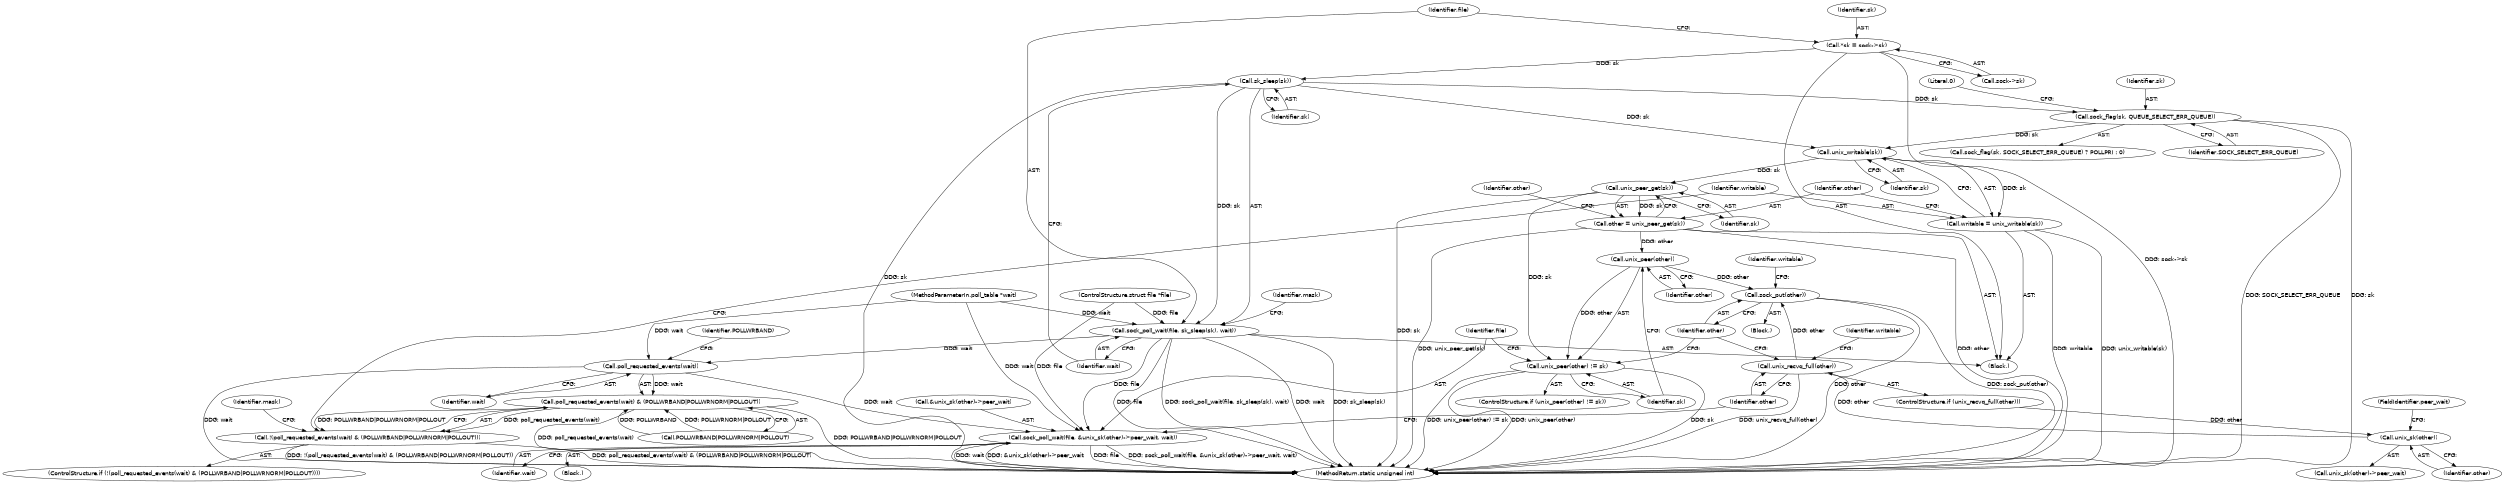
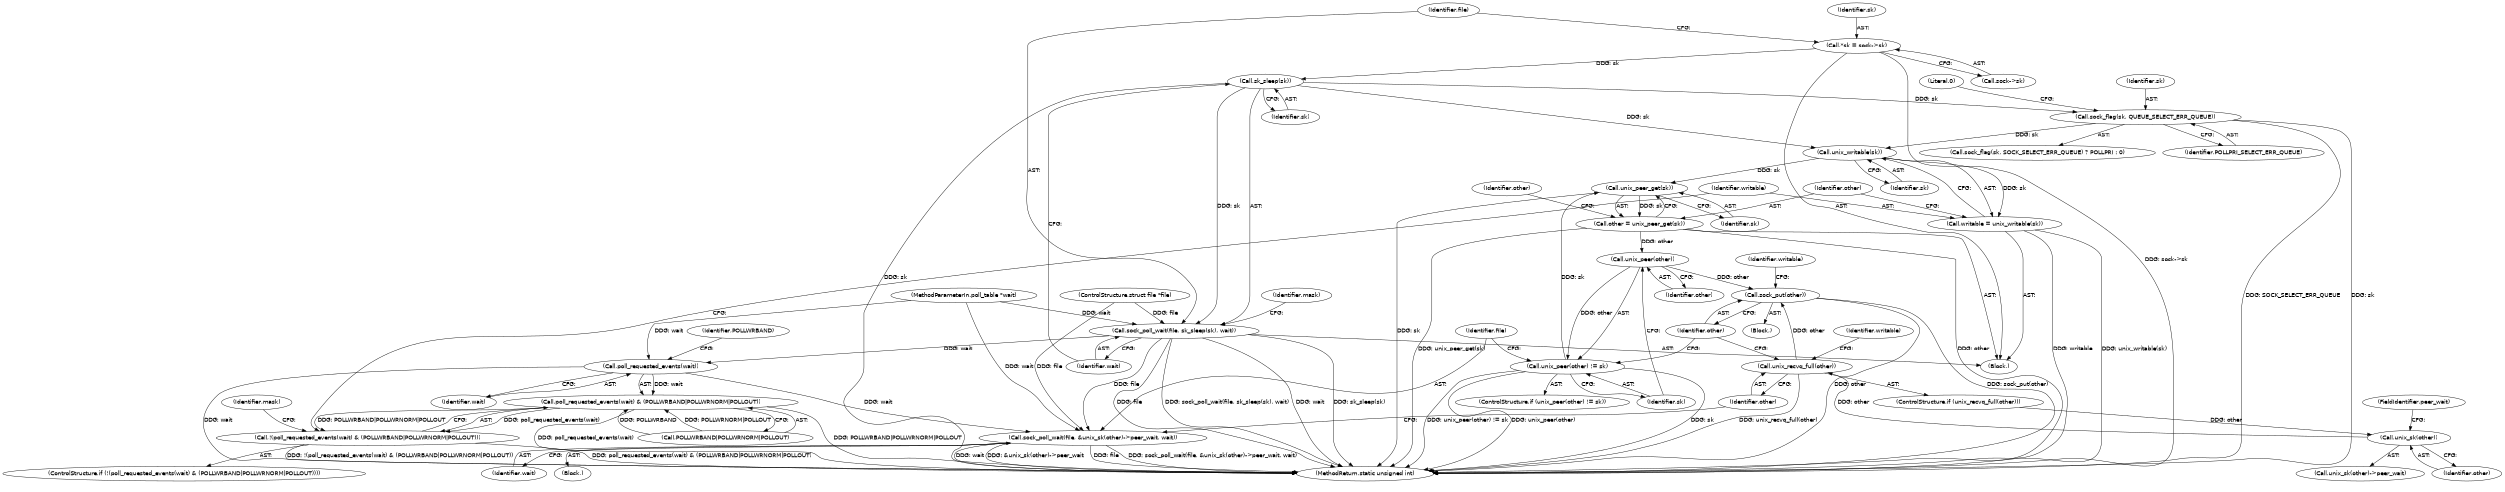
node "(Identifier,SOCK_SELECT_ERR_QUEUE)": label "(Identifier,SOCK_SELECT_ERR_QUEUE)" -> "(Identifier,POLLPRI_SELECT_ERR_QUEUE)"
edge "(Call,unix_peer_get(sk))" -> "(Call,unix_peer(other) != sk)": reversed
node "(Call,&unix_sk(other)->peer_wait)": removed
